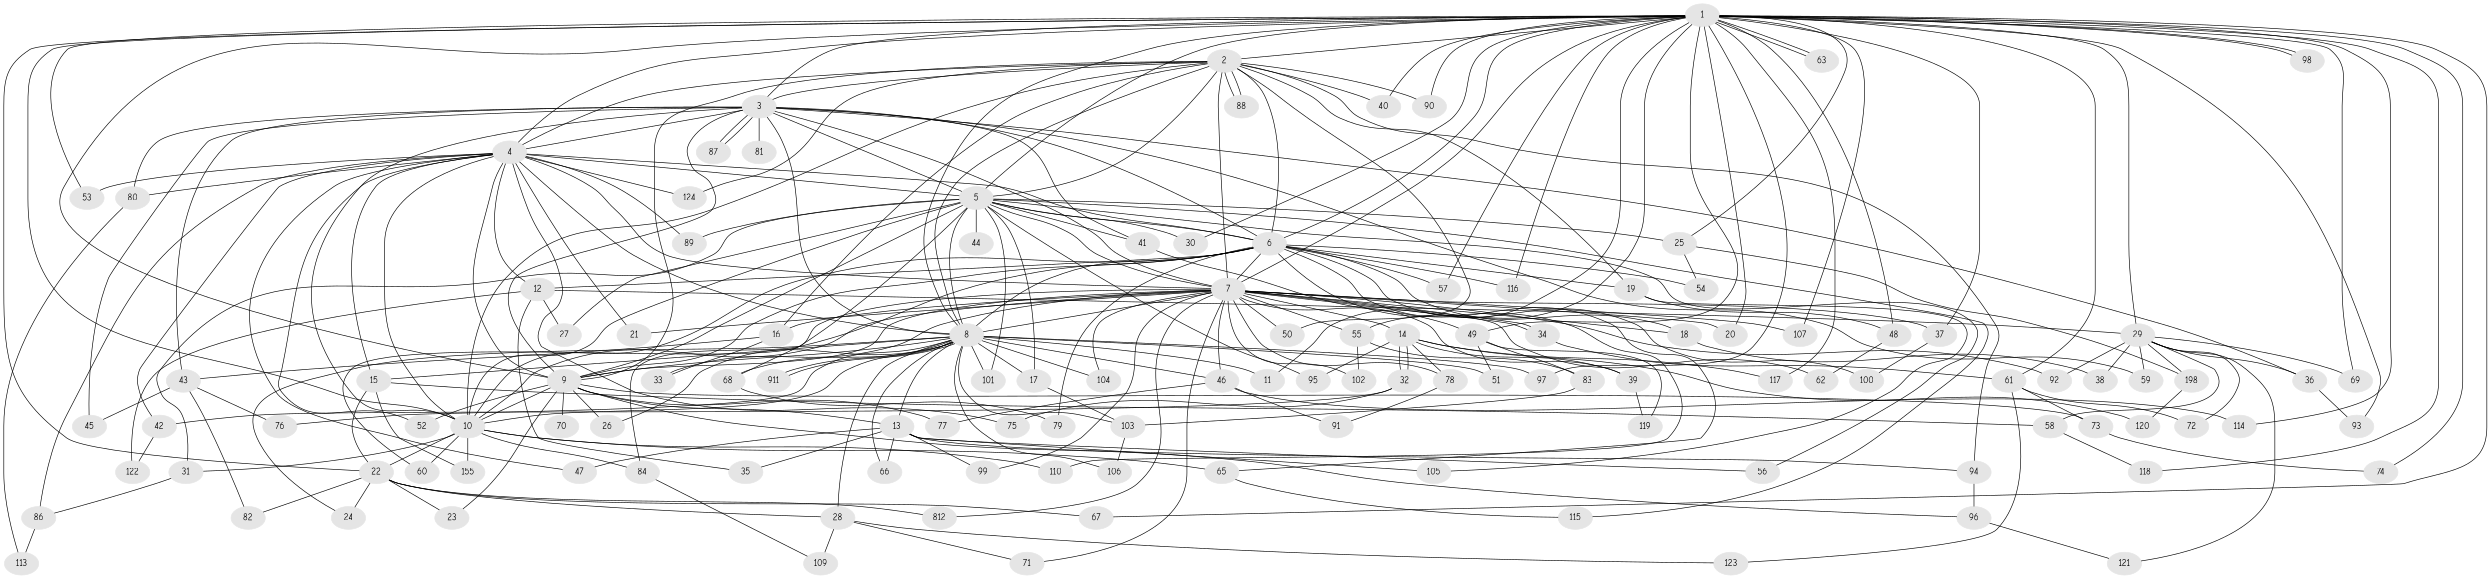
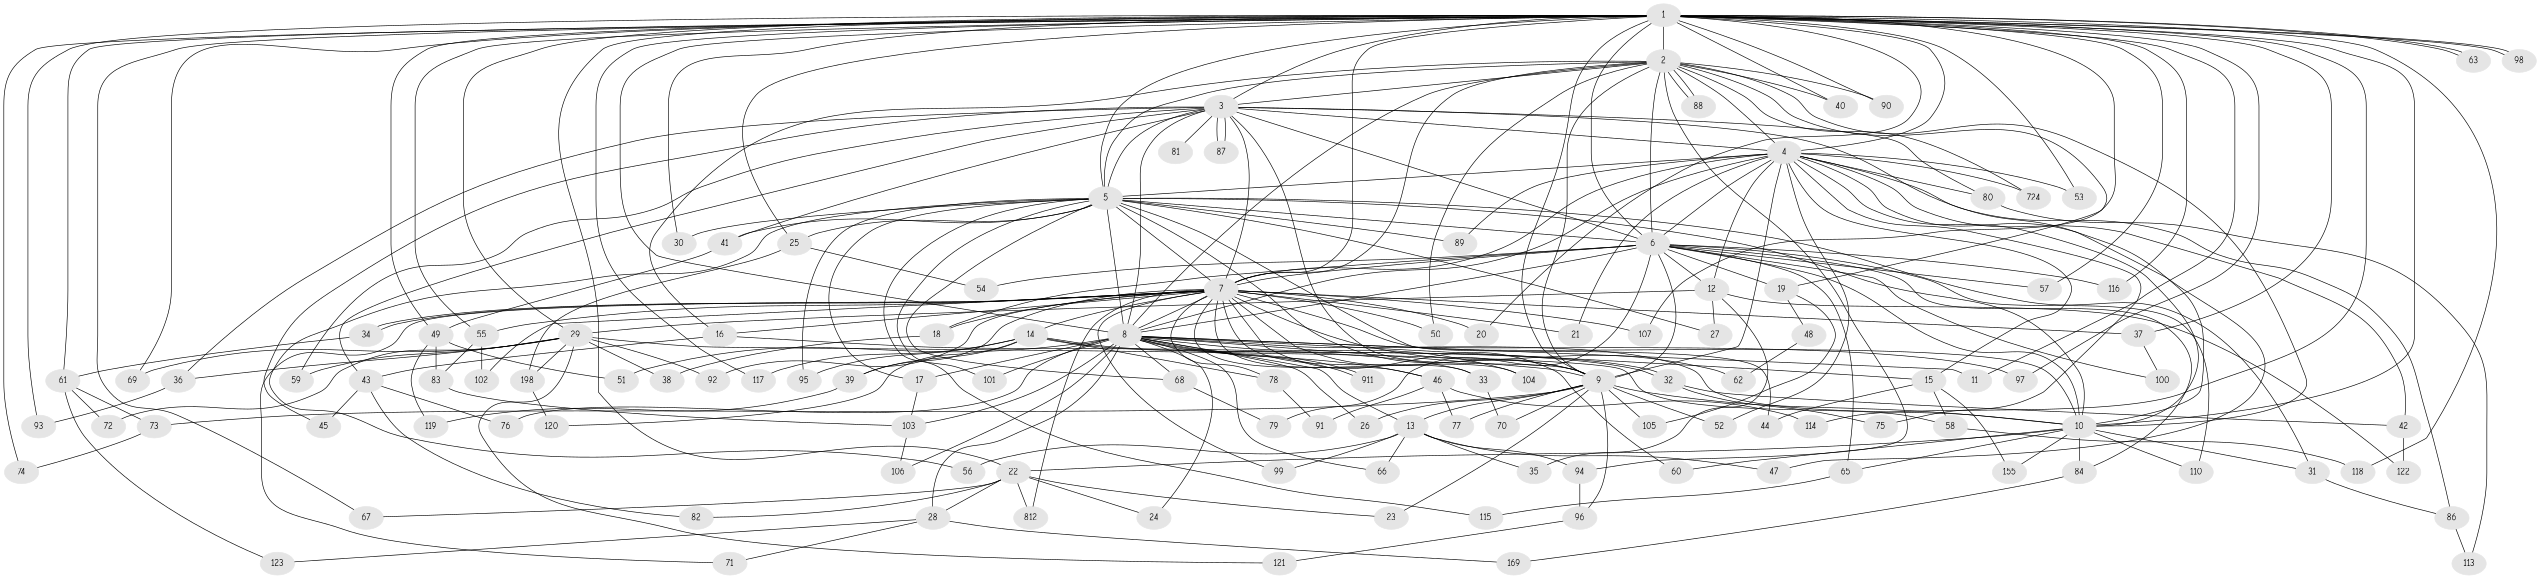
edge "1" -- "48": removed
node "124": label "124" -> "724"
edge "33" -- "70": added
edge "15" -- "22": now "15" -- "44"
edge "13" -- "105": now "9" -- "105"
node "109": label "109" -> "169"
